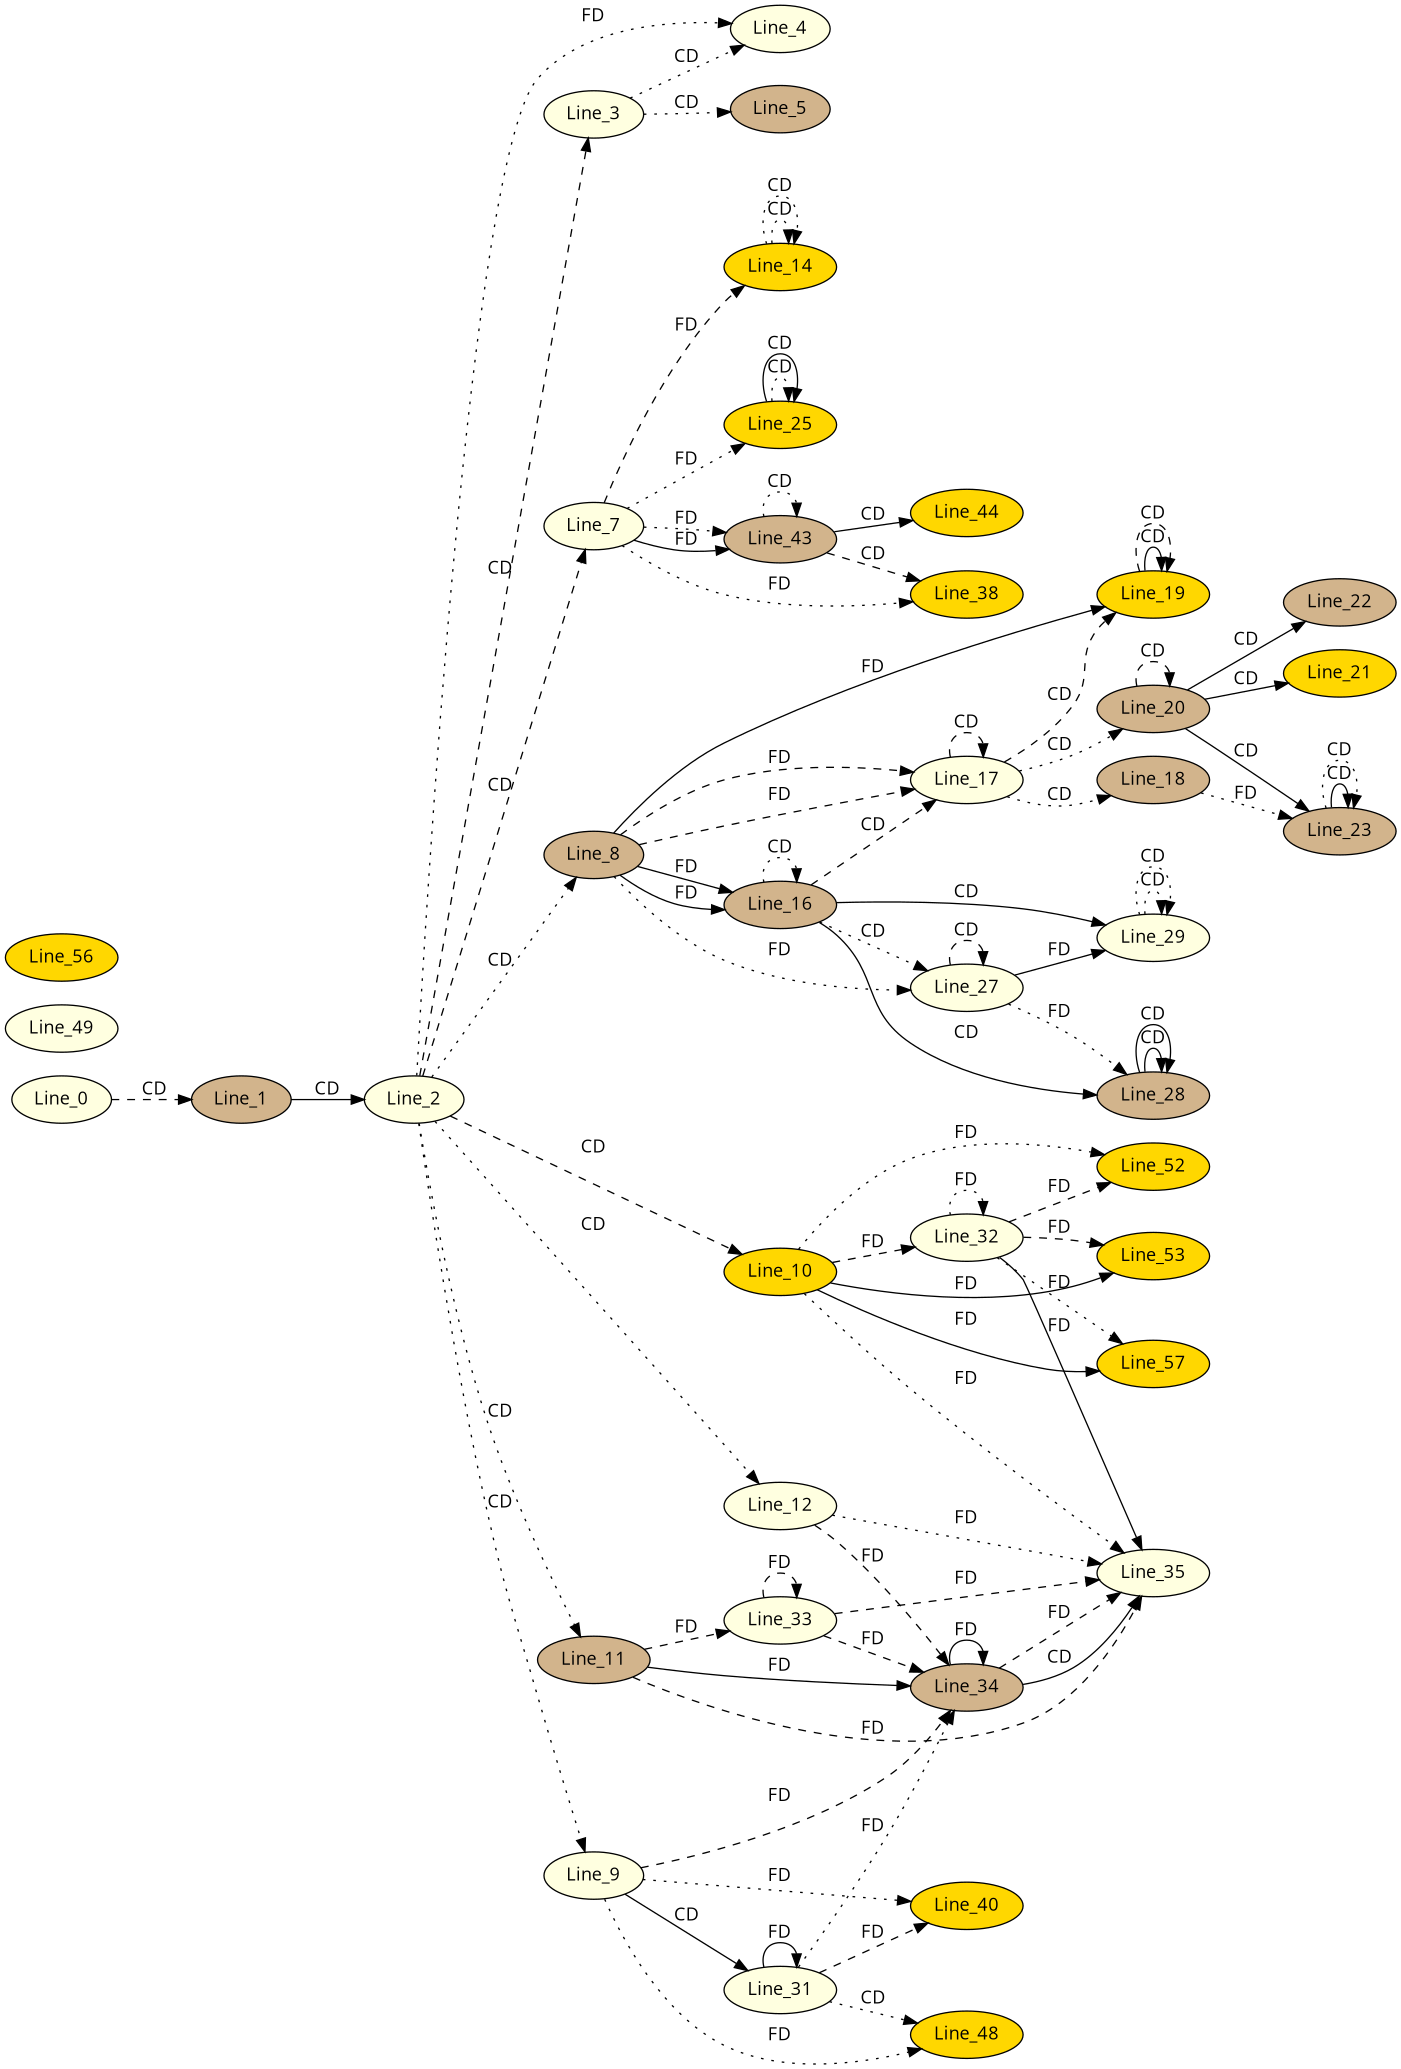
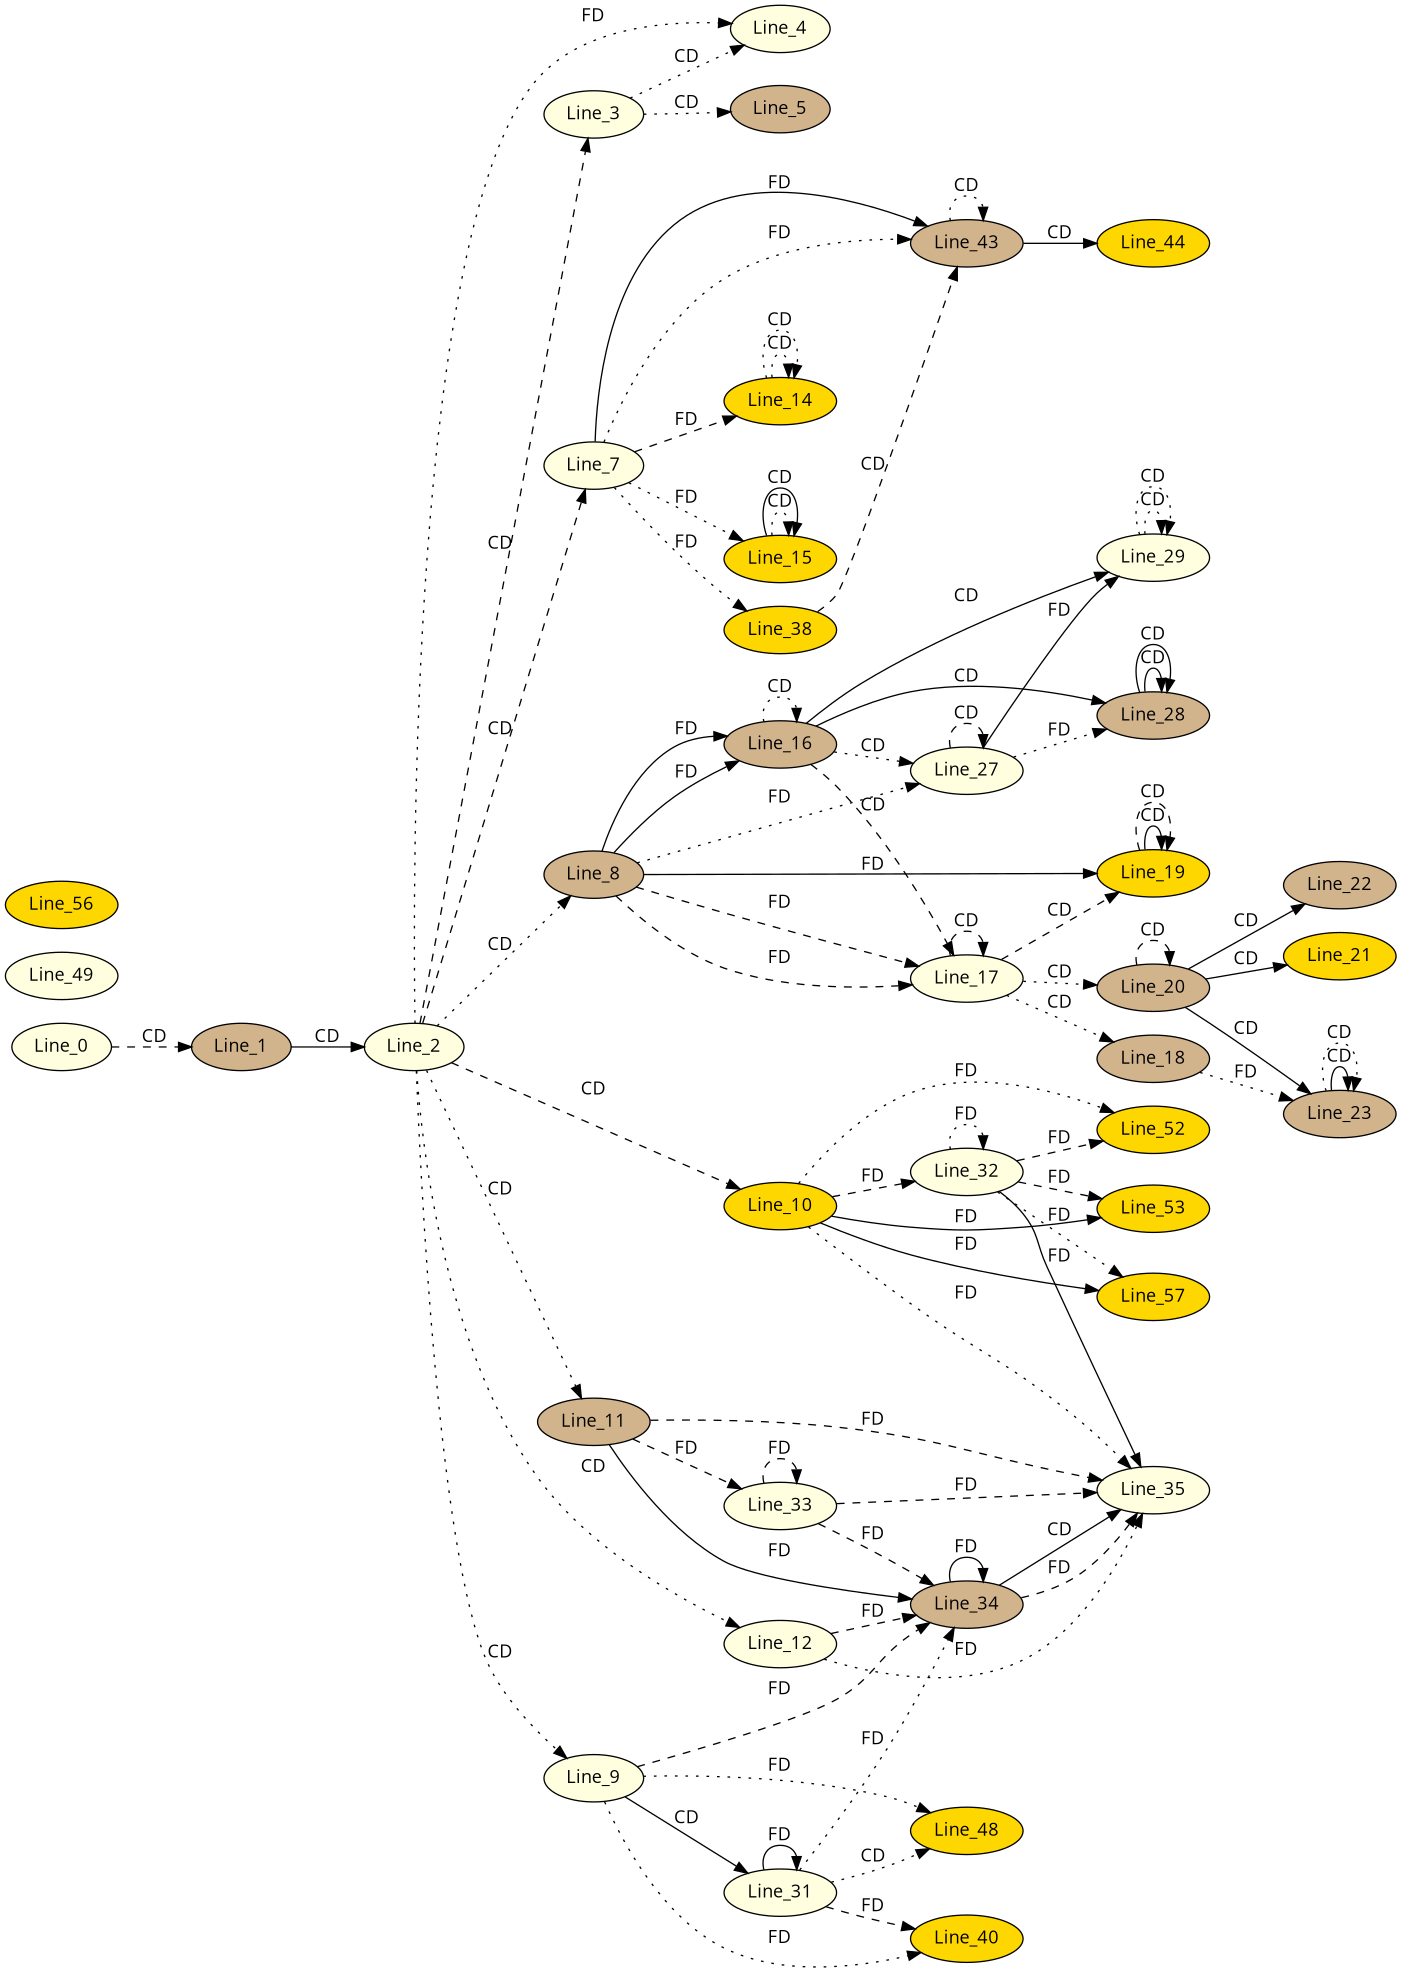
node "Line_25": label "Line_25" -> "Line_15"
edge "Line_43" -> "Line_38": reversed
